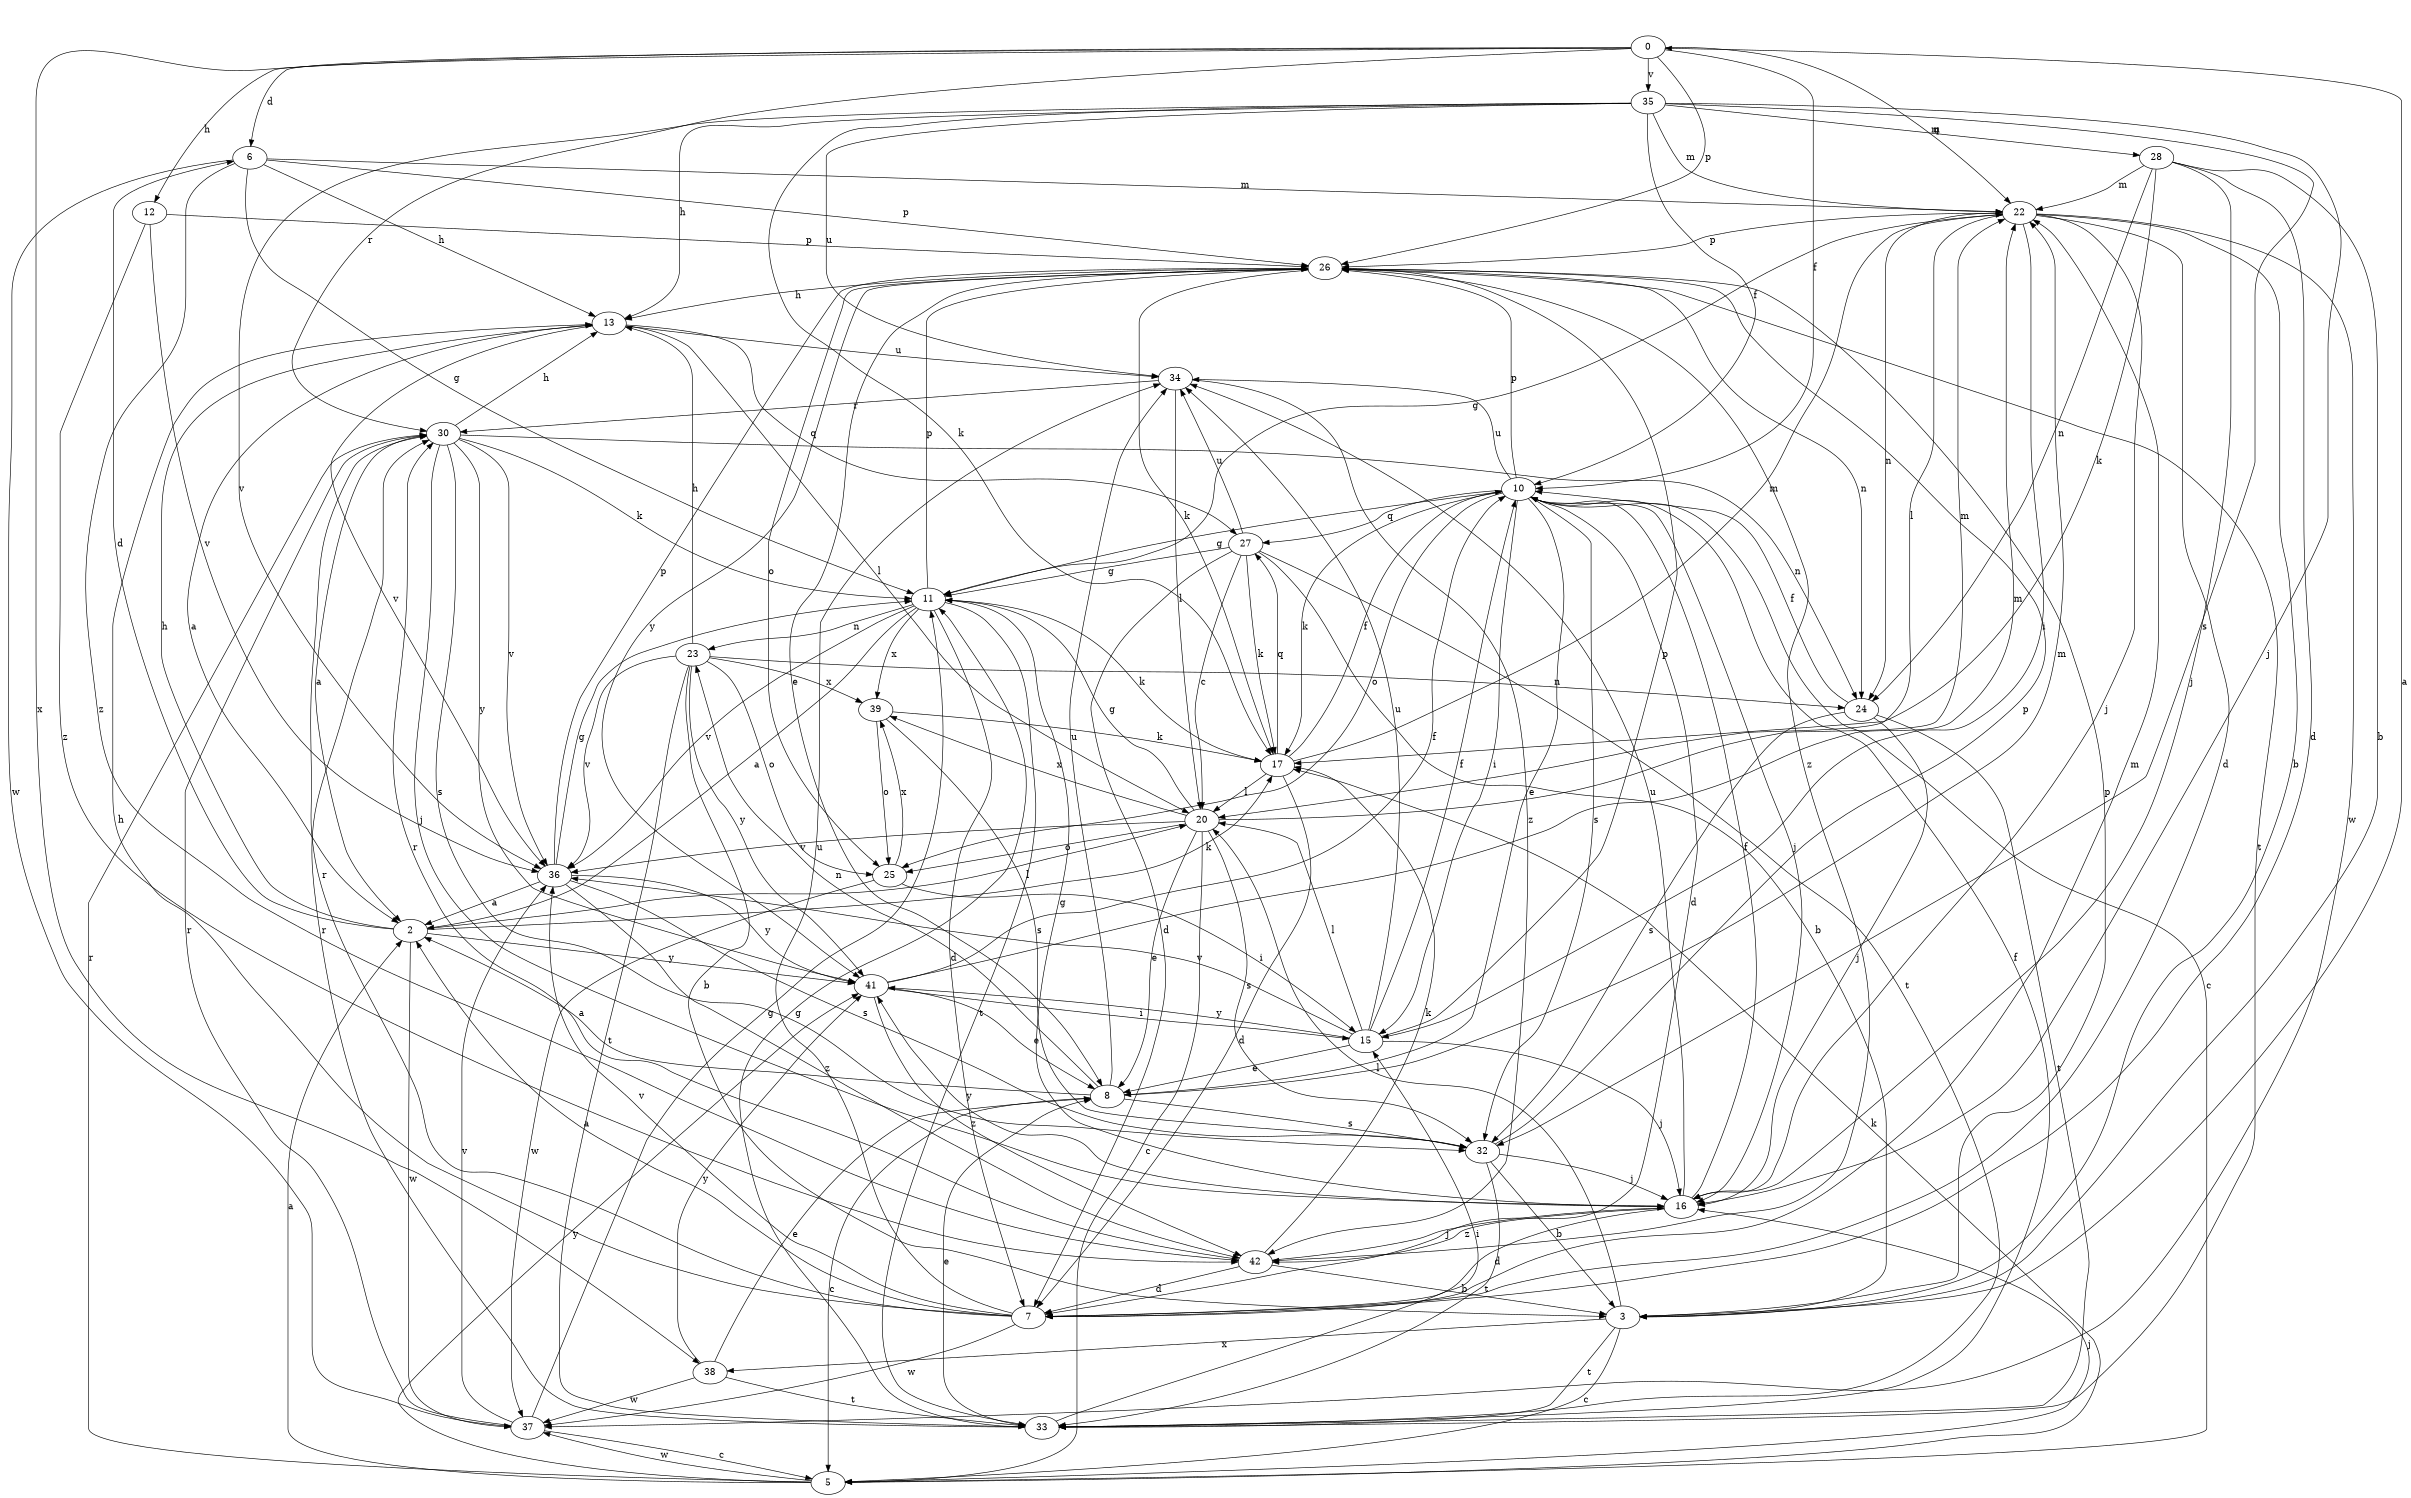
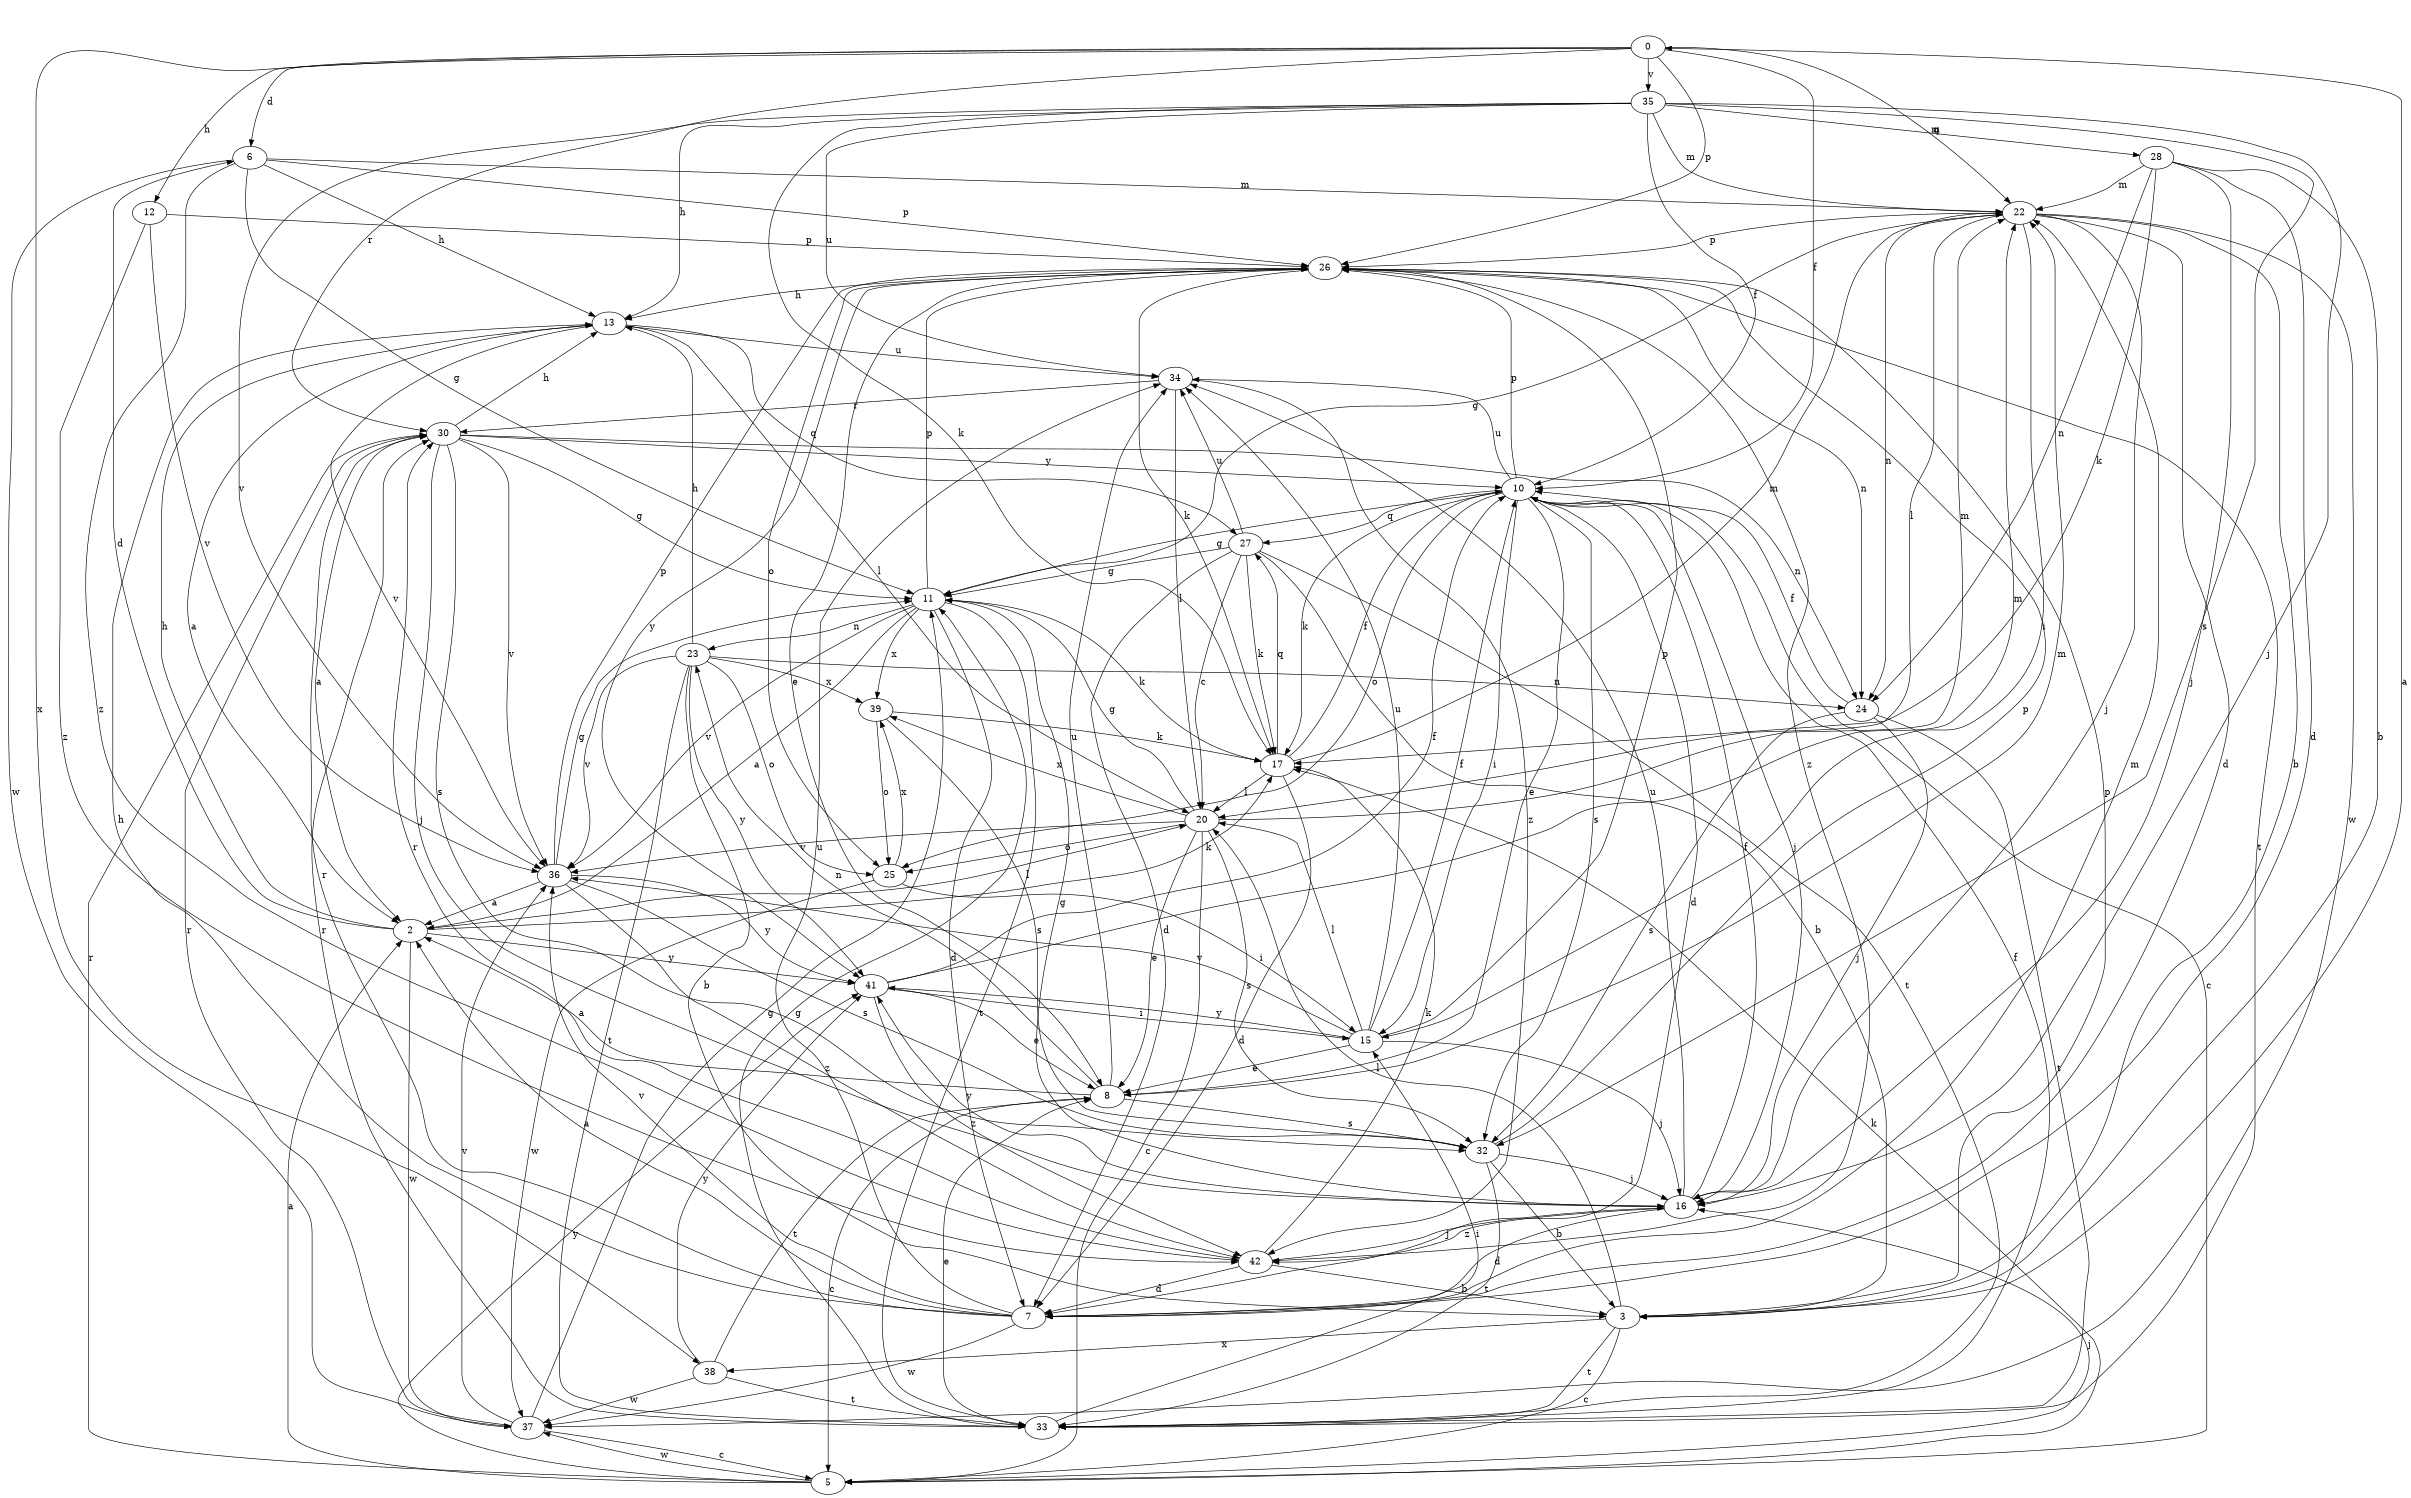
edge "30" -> "11": label "k" -> "g"
edge "30" -> "41": now "30" -> "10"
edge "38" -> "8": label "e" -> "t"
